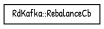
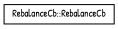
node "RdKafka::RebalanceCb": label "RdKafka::RebalanceCb" -> "RebalanceCb::RebalanceCb"
